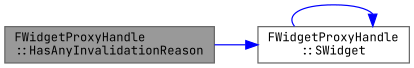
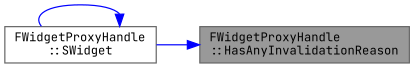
edge "FWidgetProxyHandle ::HasAnyInvalidationReason" -> "FWidgetProxyHandle ::SWidget": reversed
